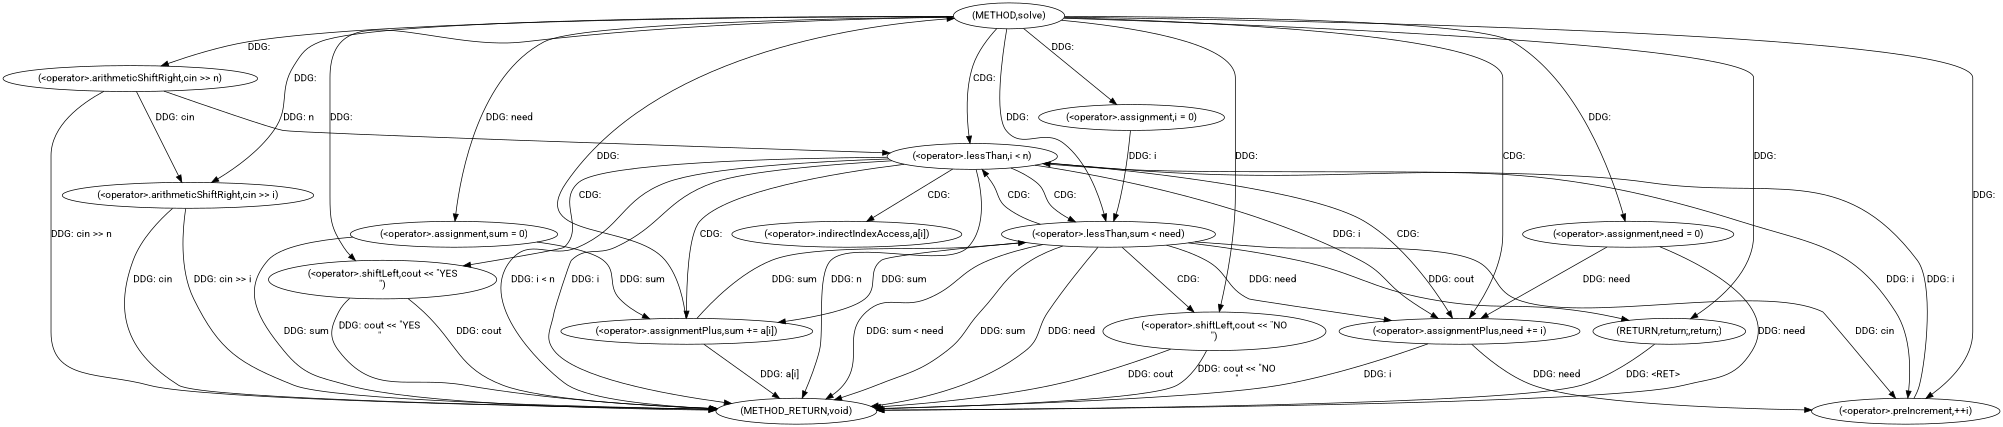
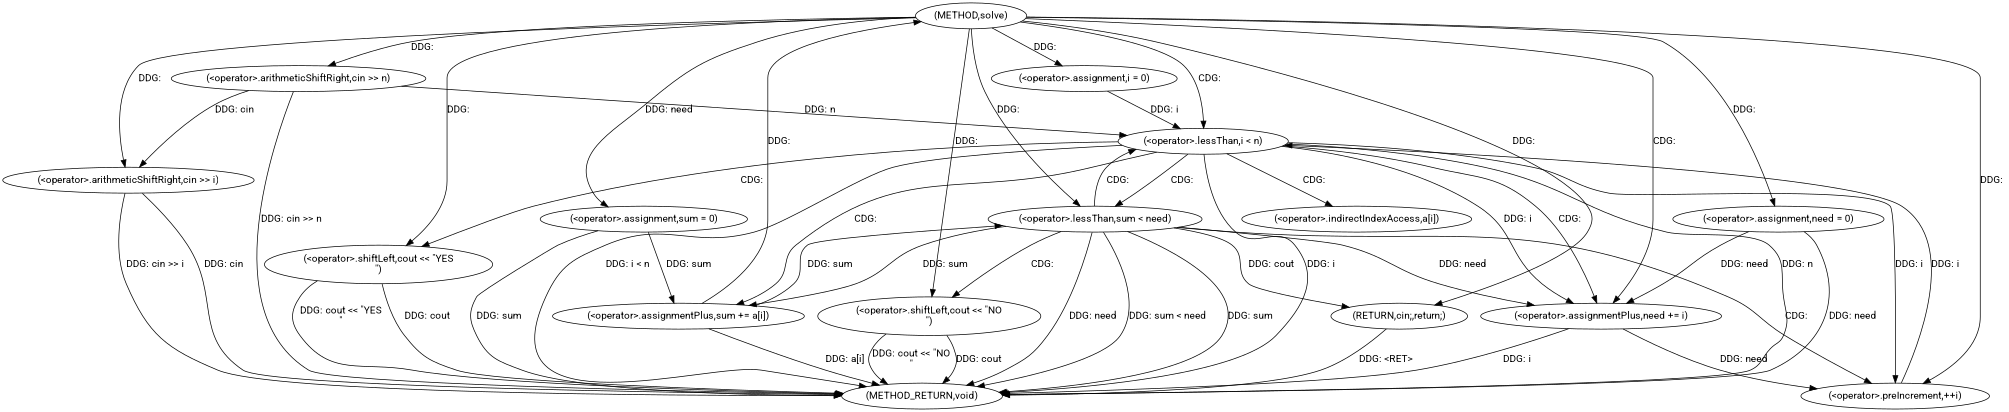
edge "(<operator>.assignment,i = 0)" -> "(<operator>.lessThan,sum < need)": now "(<operator>.assignment,i = 0)" -> "(<operator>.lessThan,i < n)"
node "(RETURN,return;,return;)": label "(RETURN,return;,return;)" -> "(RETURN,cin;,return;)"
edge "(<operator>.lessThan,sum < need)" -> "(<operator>.preIncrement,++i)": label "DDG: cin" -> "CDG: "
